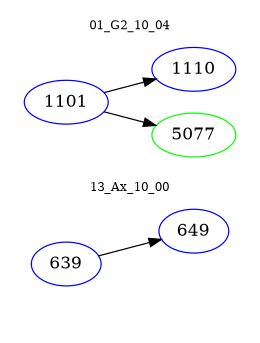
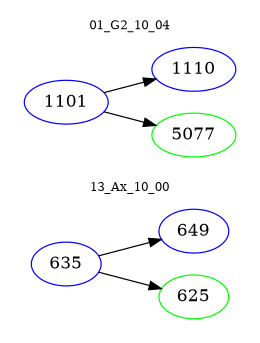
node "639": label "639" -> "635"
node "625": added
